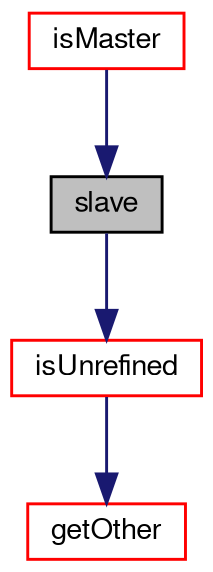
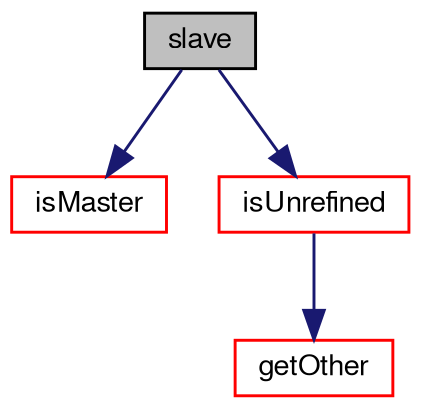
edge "isMaster" -> "slave": reversed
